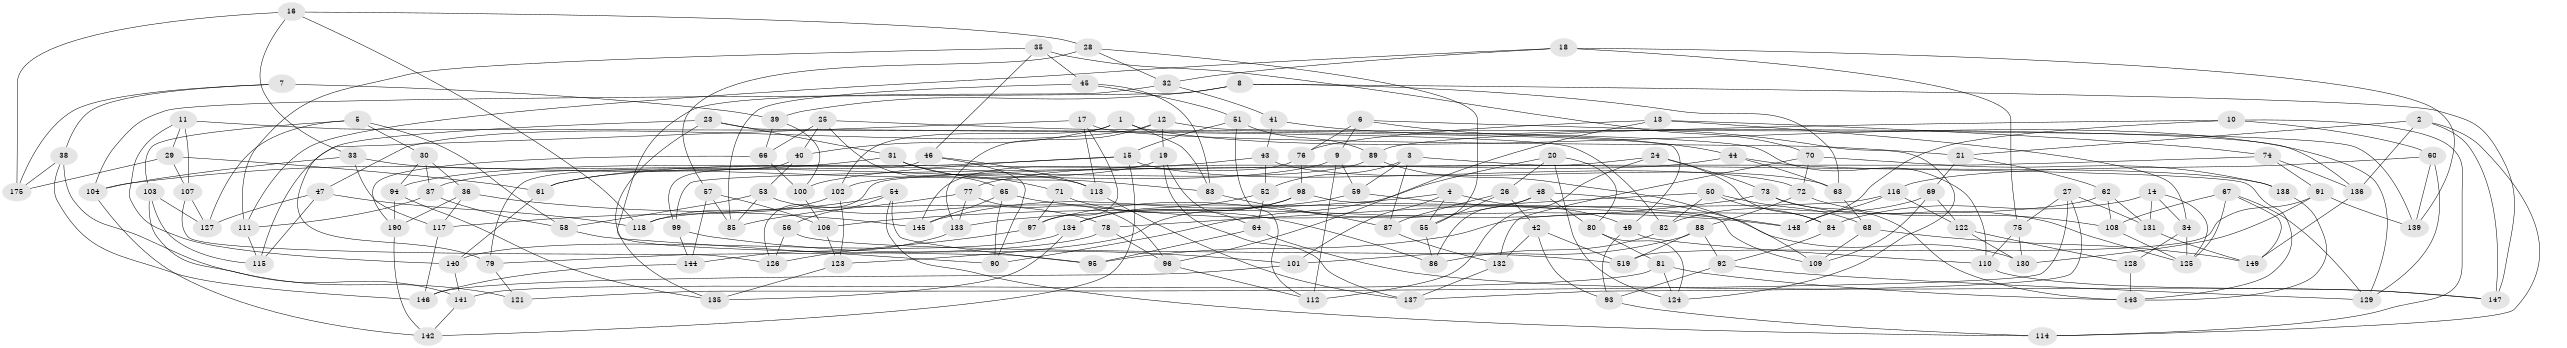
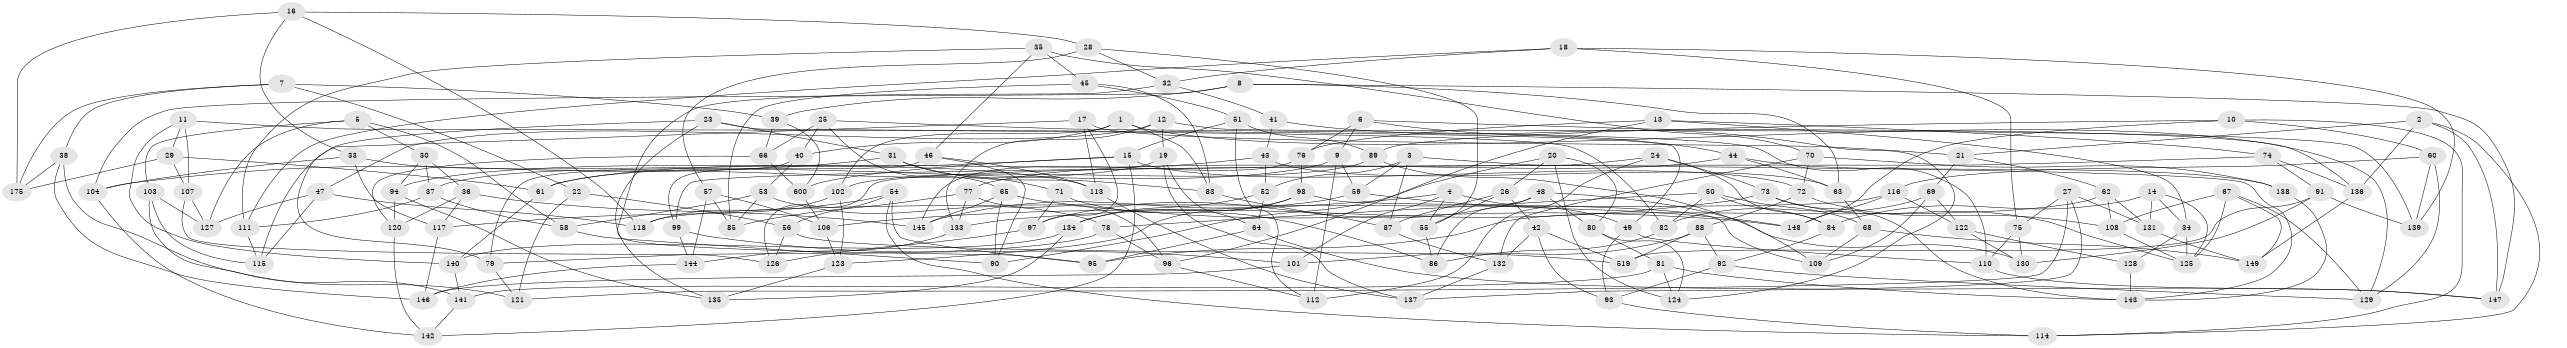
node "22": added
node "100": label "100" -> "600"
node "190": label "190" -> "120"
